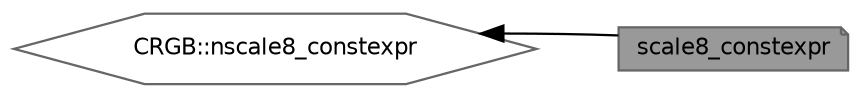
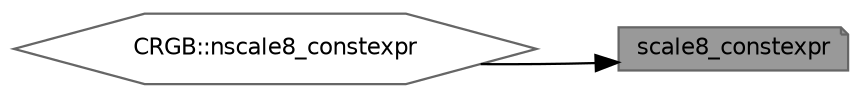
edge "scale8_constexpr" -> "CRGB::nscale8_constexpr": reversed
